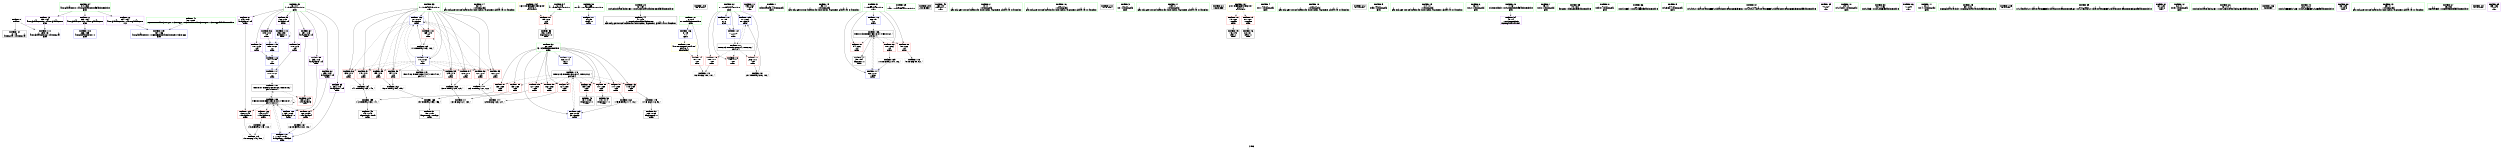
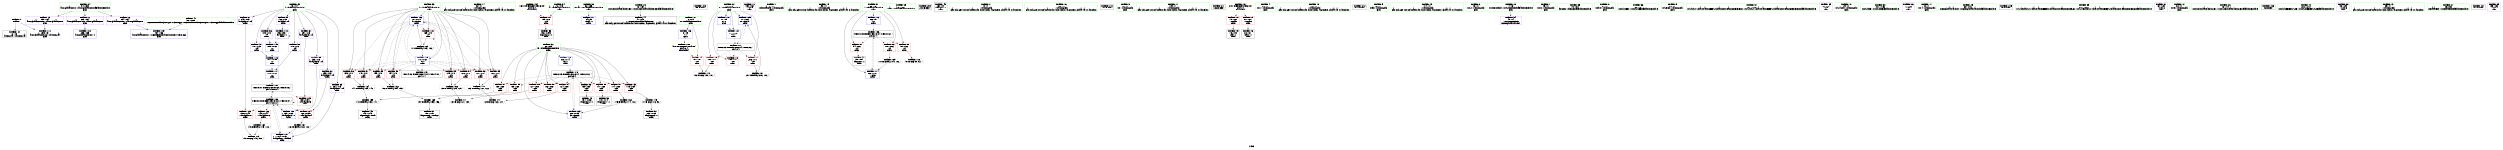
node "NodeID: 72": text "ZSt" -> "Glob"
edge "NodeID: 183" -> "NodeID: 47": now "NodeID: 81" -> "NodeID: 47"
